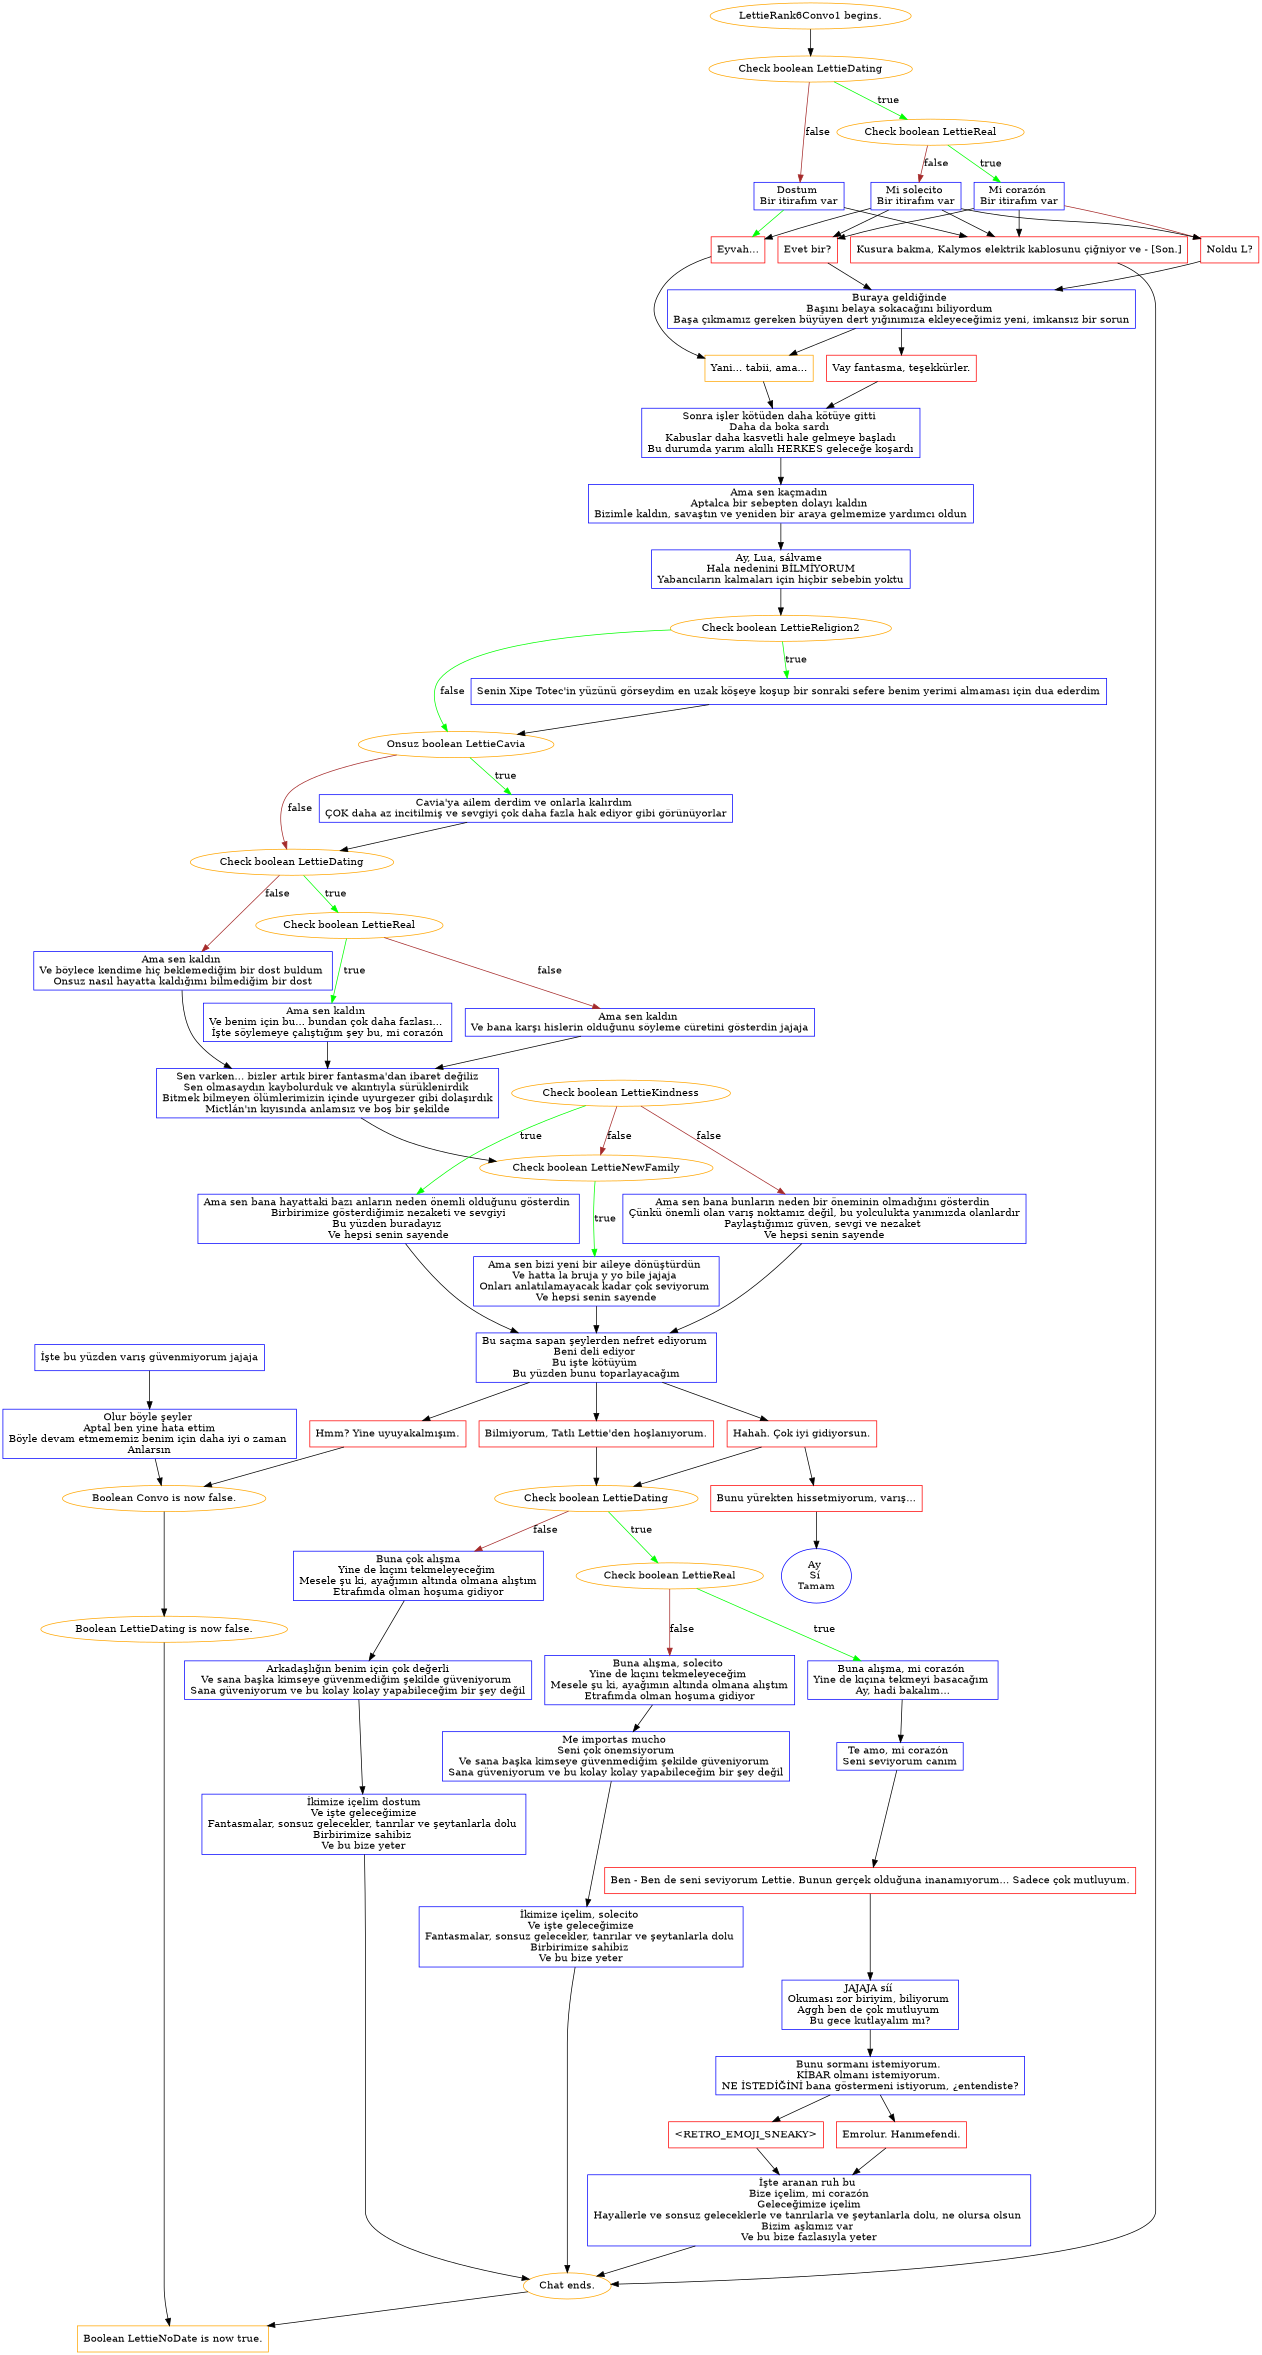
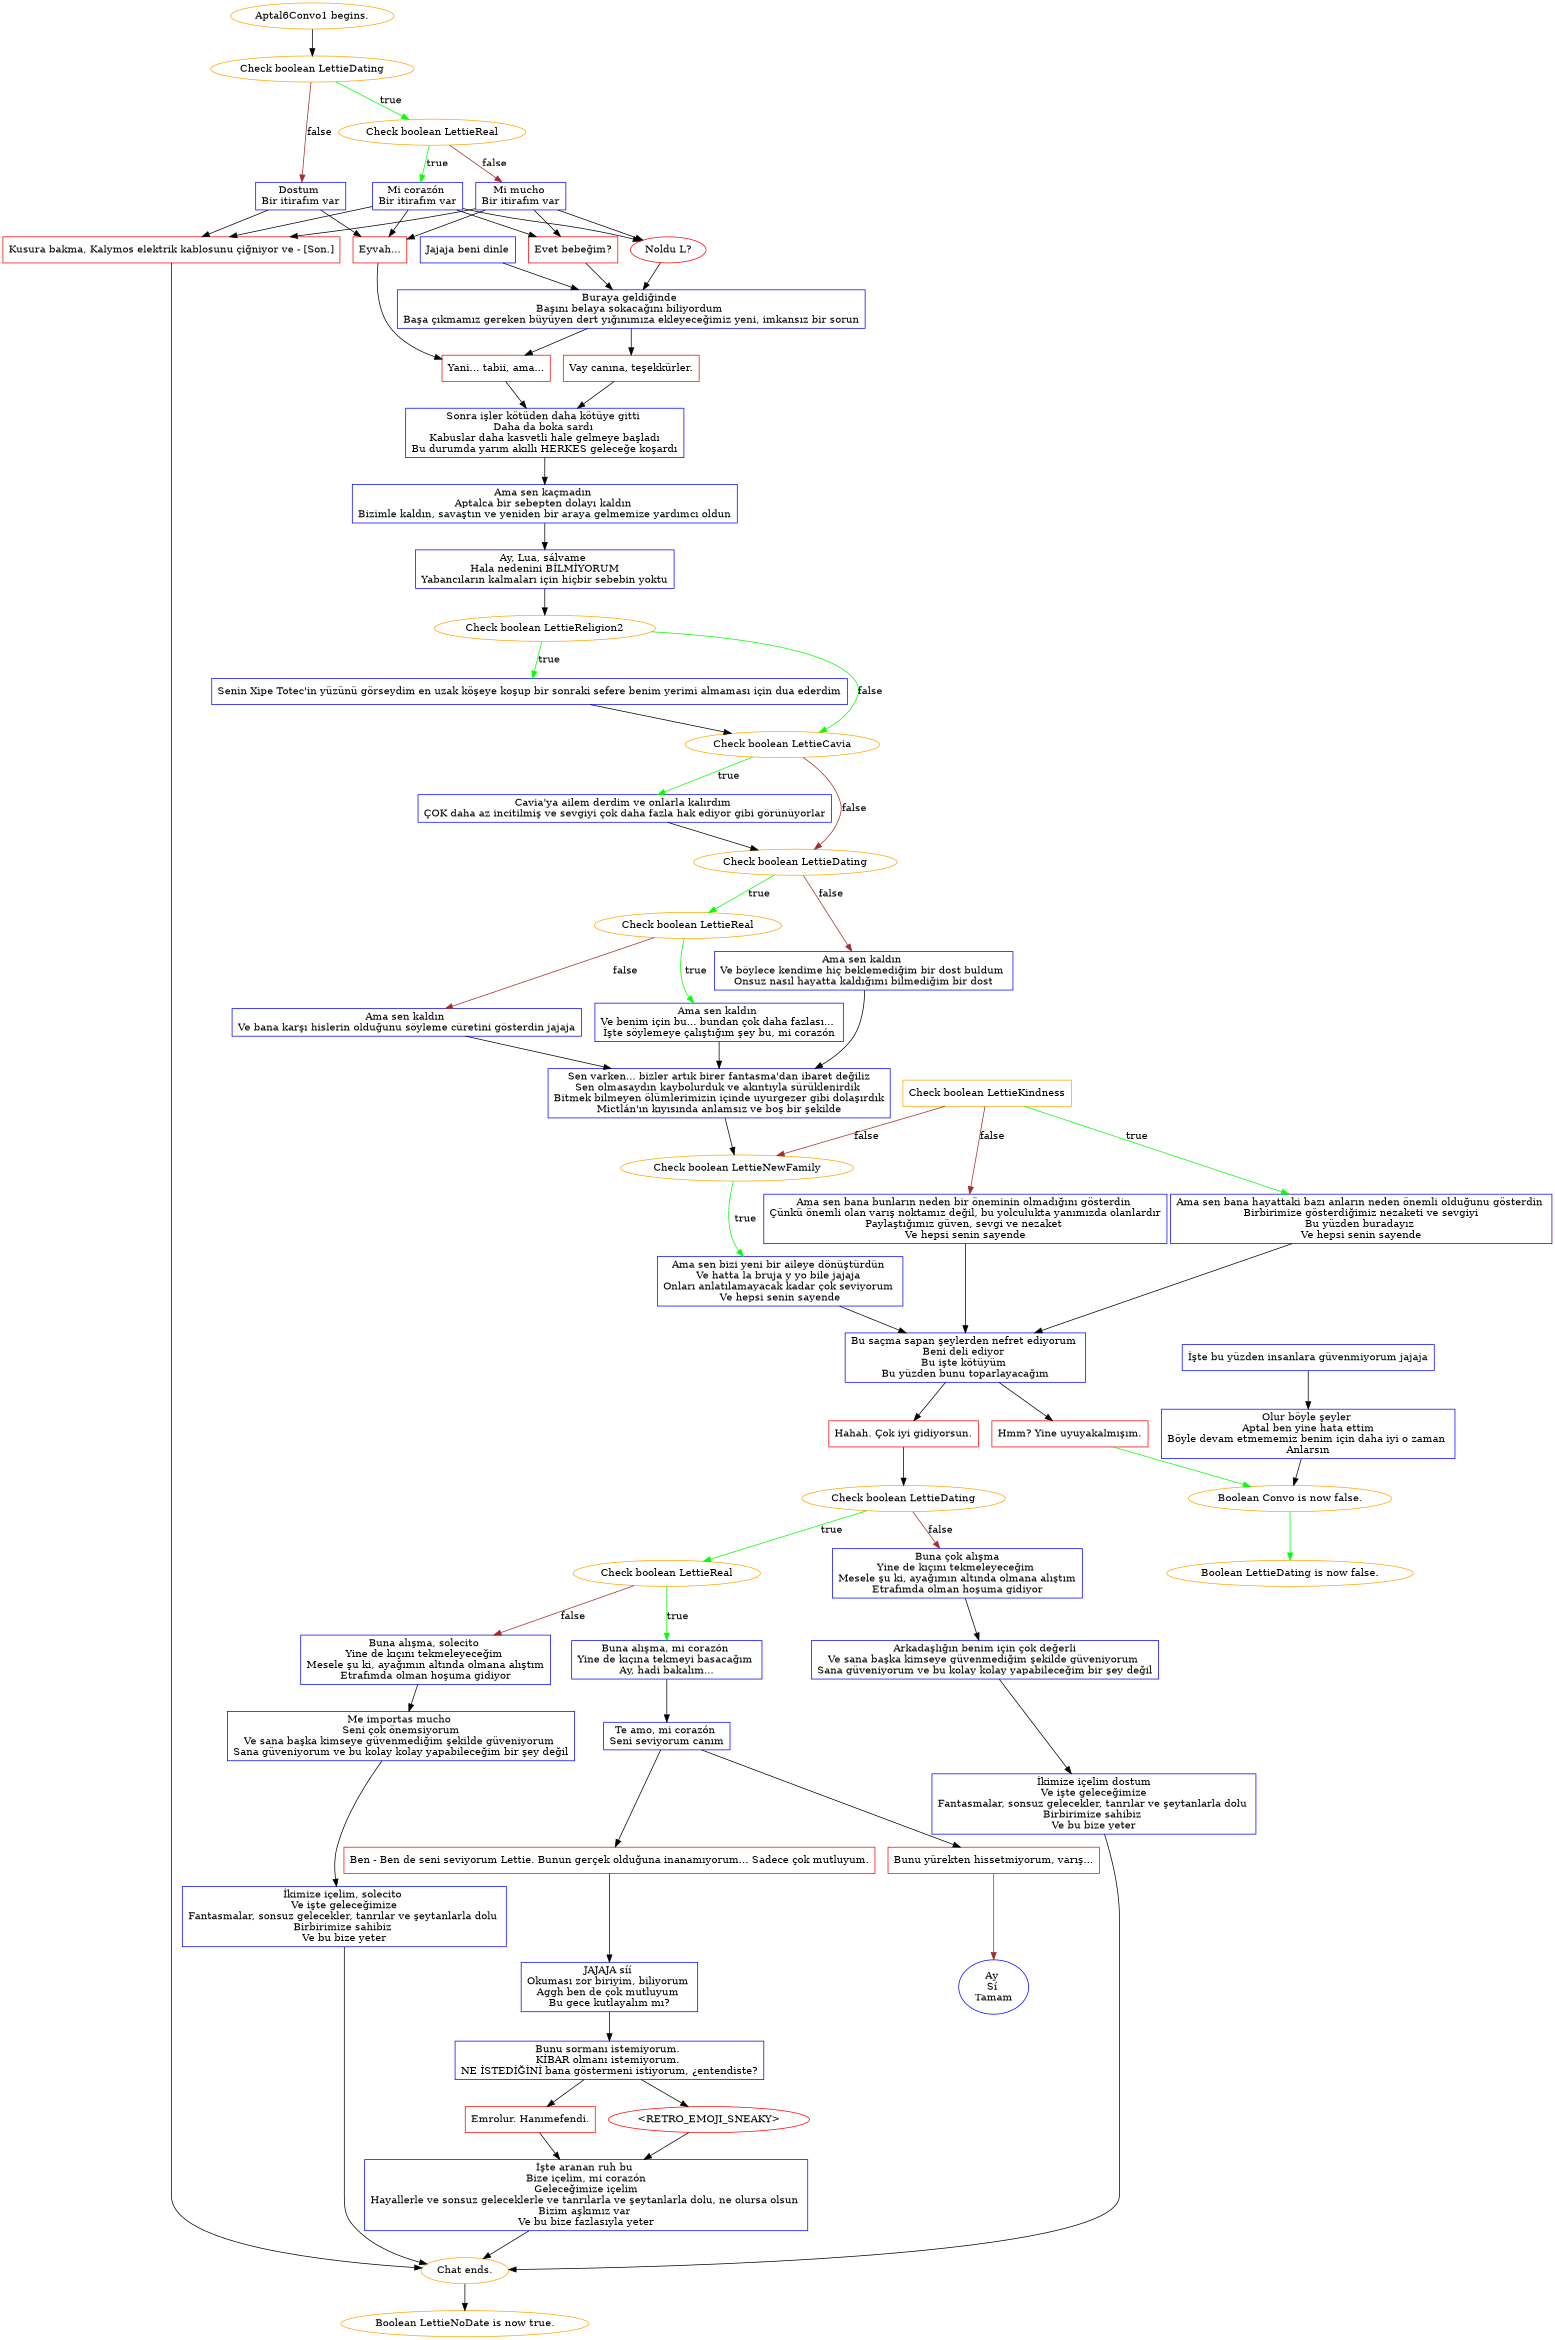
node "LettieRank6Convo1 begins.": label "LettieRank6Convo1 begins." -> "Aptal6Convo1 begins."
node "Mi solecito Bir itirafım var": label "Mi solecito Bir itirafım var" -> "Mi mucho Bir itirafım var"
edge "Mi corazón Bir itirafım var" -> "Eyvah...": added
edge "Mi corazón Bir itirafım var" -> "Noldu L?": color brown -> black
edge "Dostum Bir itirafım var" -> "Eyvah...": color green -> black
node "Jajaja beni dinle": added
node "Evet bir?": label "Evet bir?" -> "Evet bebeğim?"
node "Noldu L?": shape box -> ellipse
node "Yani... tabii, ama...": color orange -> red
node "Vay fantasma, teşekkürler.": label "Vay fantasma, teşekkürler." -> "Vay canına, teşekkürler."
node "Onsuz boolean LettieCavia": label "Onsuz boolean LettieCavia" -> "Check boolean LettieCavia"
node "Check boolean LettieKindness": shape ellipse -> box
node "İşte bu yüzden varış güvenmiyorum jajaja": label "İşte bu yüzden varış güvenmiyorum jajaja" -> "İşte bu yüzden insanlara güvenmiyorum jajaja"
node "Bilmiyorum, Tatlı Lettie'den hoşlanıyorum.": removed
edge "Hahah. Çok iyi gidiyorsun." -> "Bunu yürekten hissetmiyorum, varış...": now "Te amo, mi corazón Seni seviyorum canım" -> "Bunu yürekten hissetmiyorum, varış..."
edge "Hmm? Yine uyuyakalmışım." -> "Boolean Convo is now false.": color black -> green
edge "Bunu yürekten hissetmiyorum, varış..." -> "Ay Sí Tamam": color black -> brown
edge "Boolean Convo is now false." -> "Boolean LettieDating is now false.": color black -> green
edge "Boolean LettieDating is now false." -> "Boolean LettieNoDate is now true.": removed
node "<RETRO_EMOJI_SNEAKY>": shape box -> ellipse
node "Boolean LettieNoDate is now true.": shape box -> ellipse
